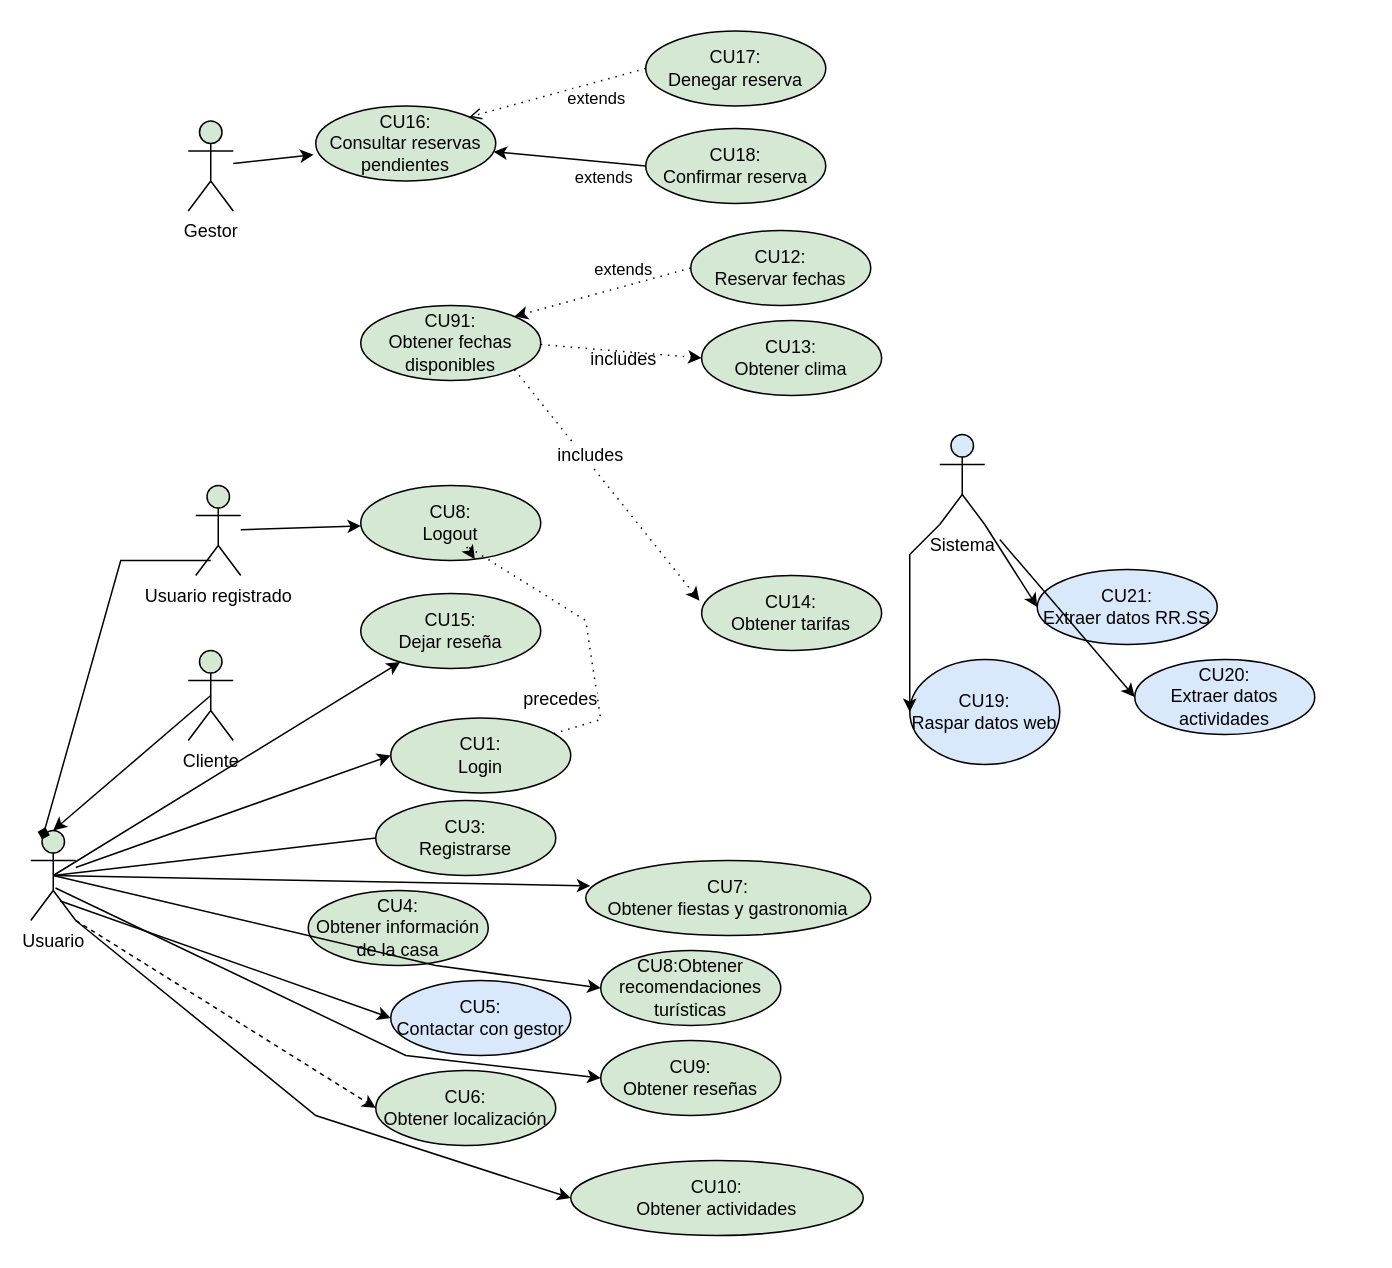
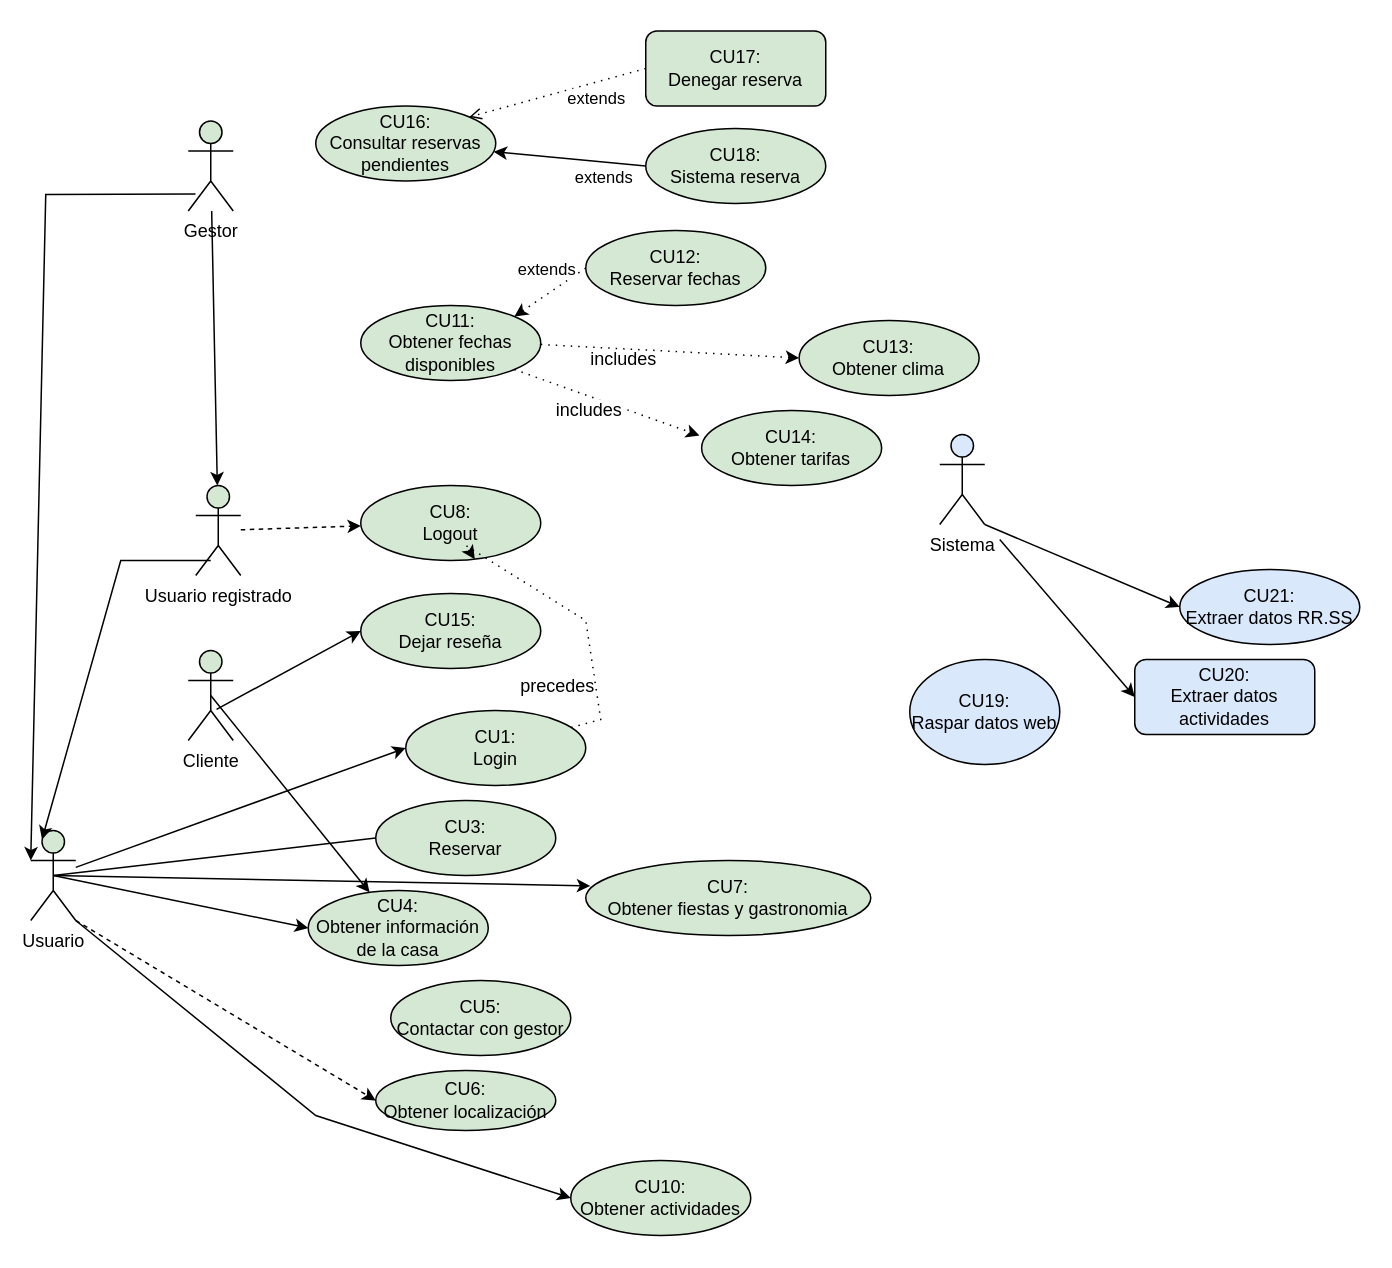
node "CU17: Denegar reserva": shape ellipse -> rounded rectangle
edge "Gestor" -> "CU16: Consultar reservas pendientes": now "Gestor" -> "Usuario registrado"
node "CU18: Confirmar reserva": label "CU18: Confirmar reserva" -> "CU18: Sistema reserva"
node "CU12: Reservar fechas": moved (781, 268) -> (676, 268)
node "CU91: Obtener fechas disponibles": label "CU91: Obtener fechas disponibles" -> "CU11: Obtener fechas disponibles"
node "CU13: Obtener clima": moved (792, 358) -> (889, 358)
edge "Gestor" -> "Usuario": added
edge "Usuario registrado" -> "CU8: Logout": style solid -> dashed
node "CU21: Extraer datos RR.SS": moved (1127, 607) -> (1270, 607)
edge "Sistema" -> "CU19: Raspar datos web": removed
node "CU14: Obtener tarifas": moved (792, 613) -> (792, 448)
edge "Cliente" -> "CU15: Dejar reseña": added
node "CU20: Extraer datos actividades": shape ellipse -> rounded rectangle
node "CU1: Login": moved (481, 755) -> (496, 748)
edge "Cliente" -> "Usuario": now "Cliente" -> "CU4: Obtener información de la casa"
edge "Usuario" -> "CU15: Dejar reseña": now "Usuario" -> "CU4: Obtener información de la casa"
edge "Usuario registrado" -> "Usuario": arrowhead diamond -> classic
node "CU3: Registrarse": label "CU3: Registrarse" -> "CU3: Reservar"
edge "Usuario" -> "CU8:Obtener recomendaciones turísticas": removed
edge "Usuario" -> "CU5: Contactar con gestor": removed
node "CU8:Obtener recomendaciones turísticas": removed
node "CU5: Contactar con gestor": fillcolor #dae8fc -> #d5e8d4
edge "Usuario" -> "CU9: Obtener reseñas": removed
node "CU9: Obtener reseñas": removed
node "CU6: Obtener localización": size 180x75 -> 180x60
node "CU10: Obtener actividades": size 293x75 -> 180x75
